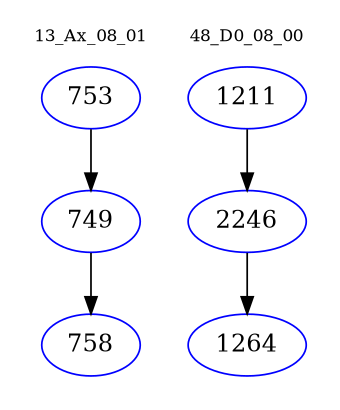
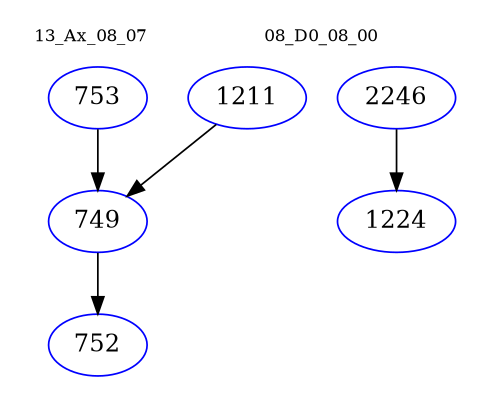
cluster "13_Ax_08_01": label "13_Ax_08_01" -> "13_Ax_08_07"
cluster "48_D0_08_00": label "48_D0_08_00" -> "08_D0_08_00"
edge "1211" -> "2246": now "1211" -> "749"
node "758": label "758" -> "752"
node "1264": label "1264" -> "1224"
